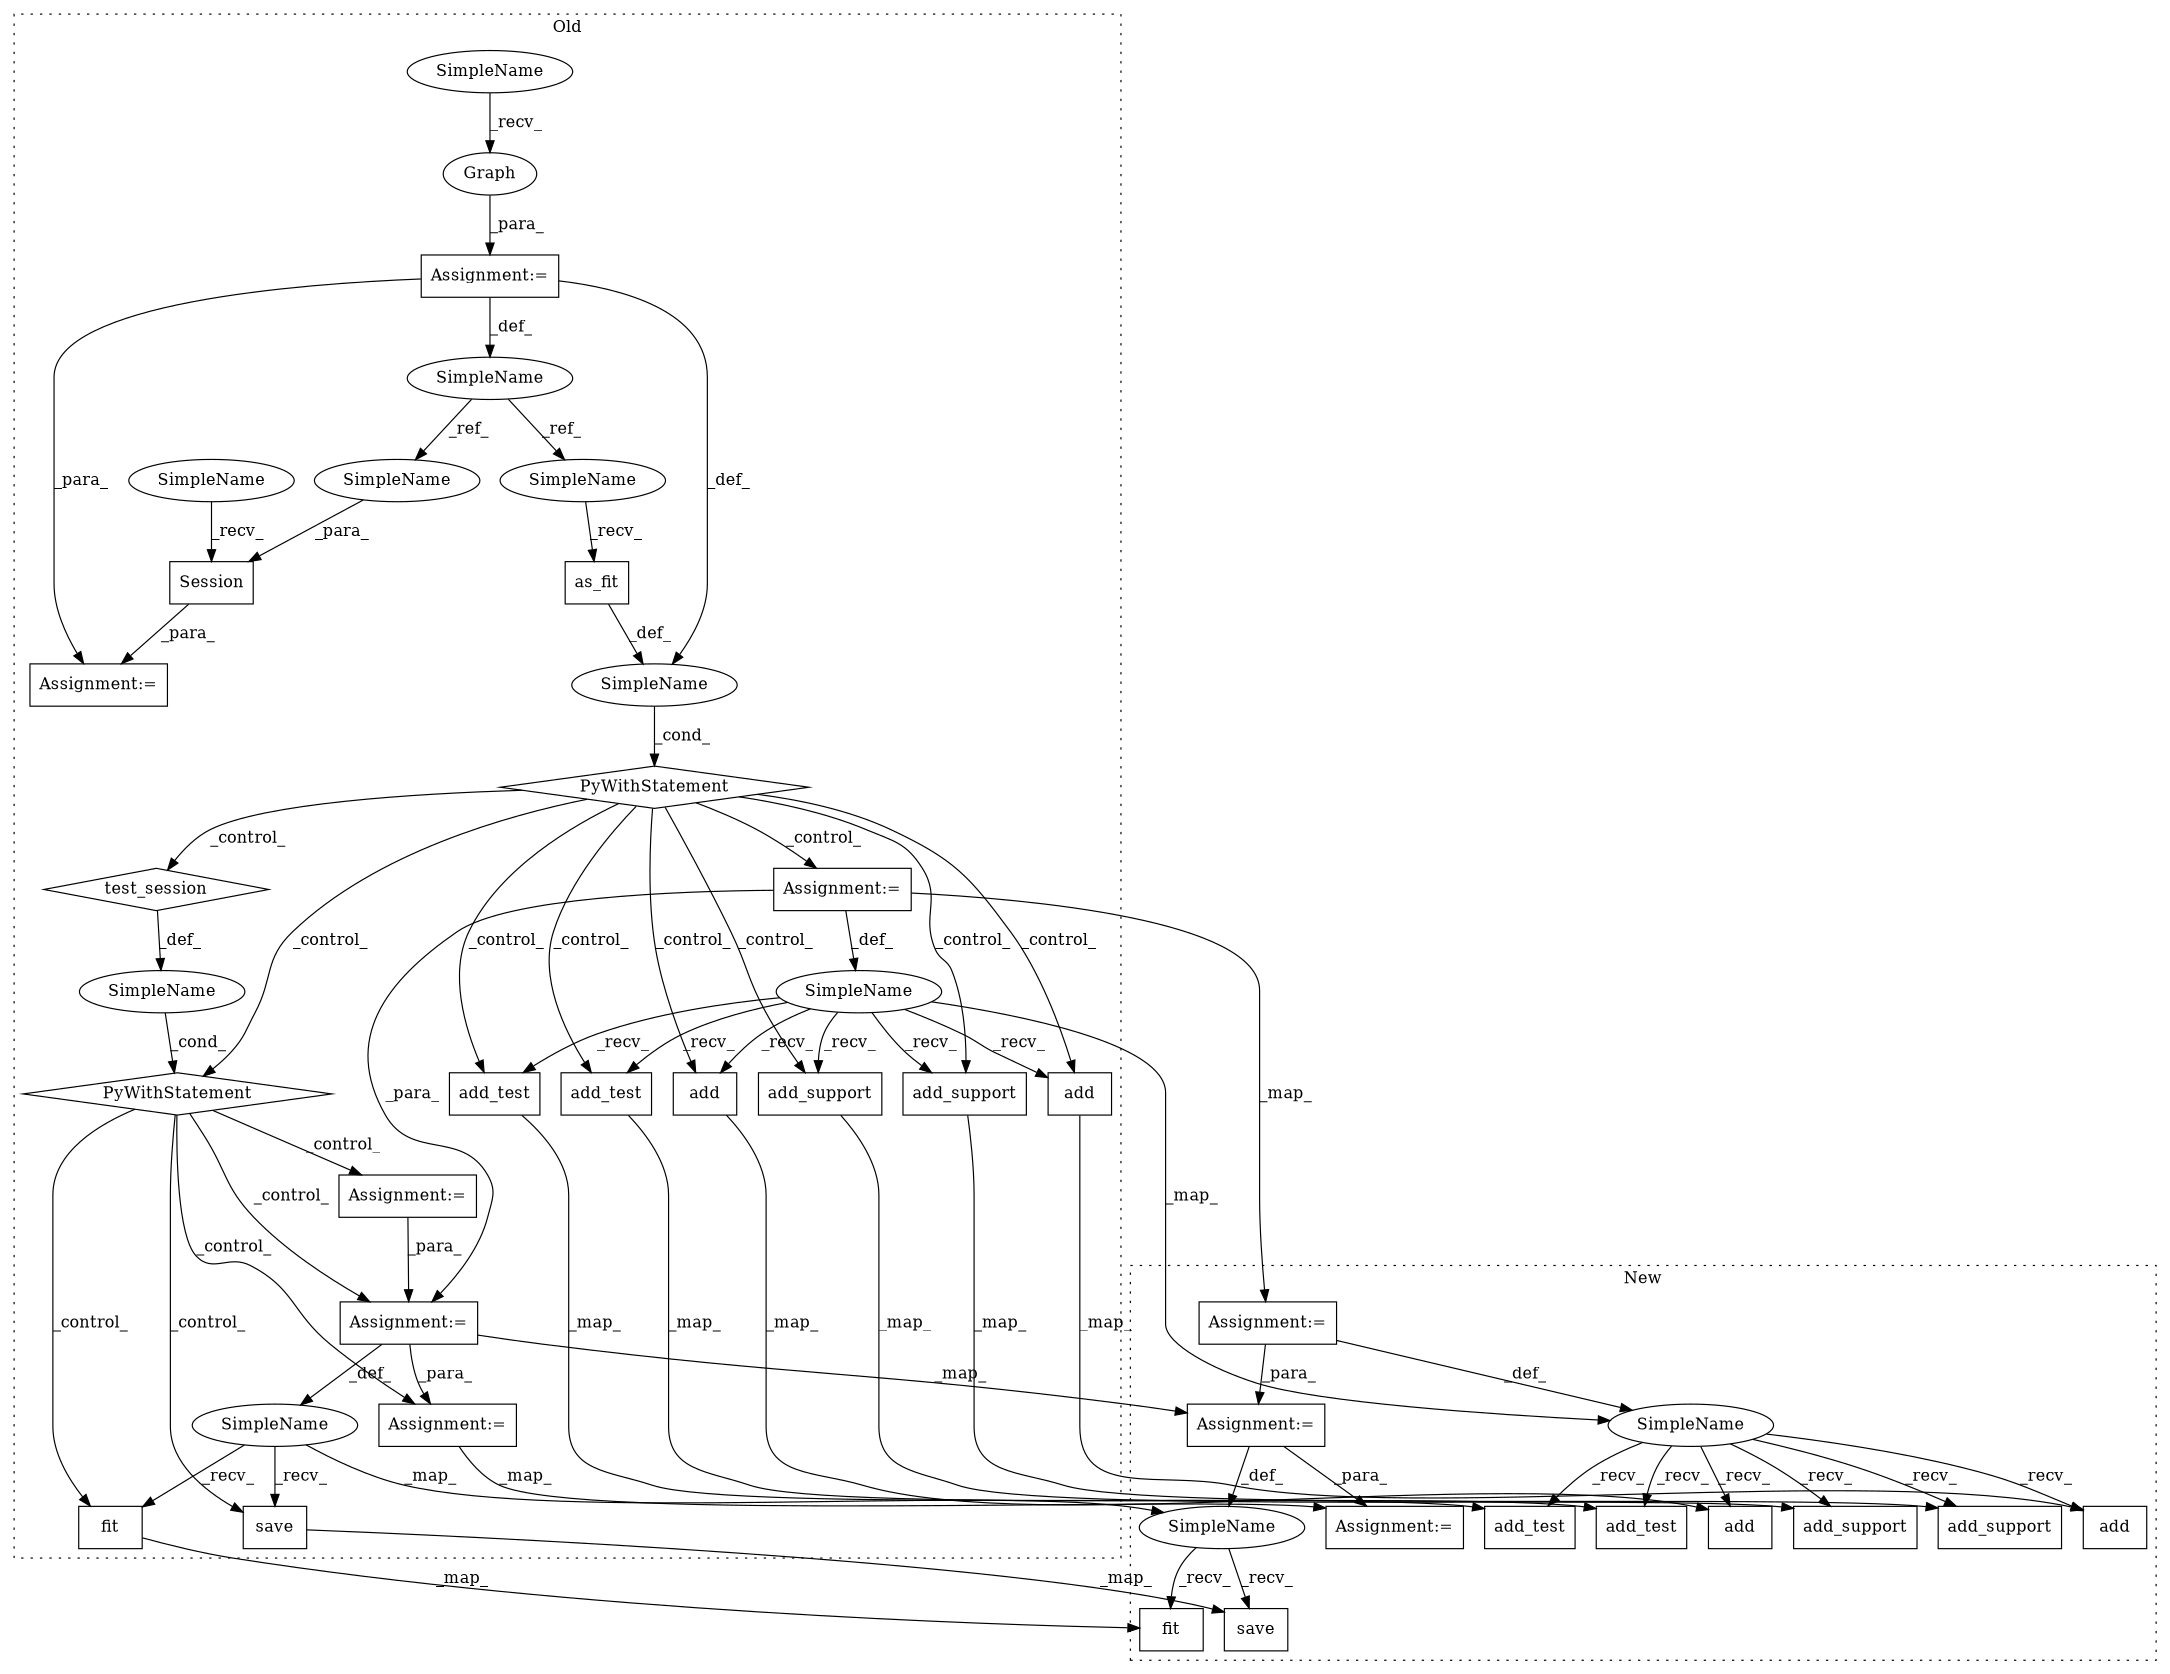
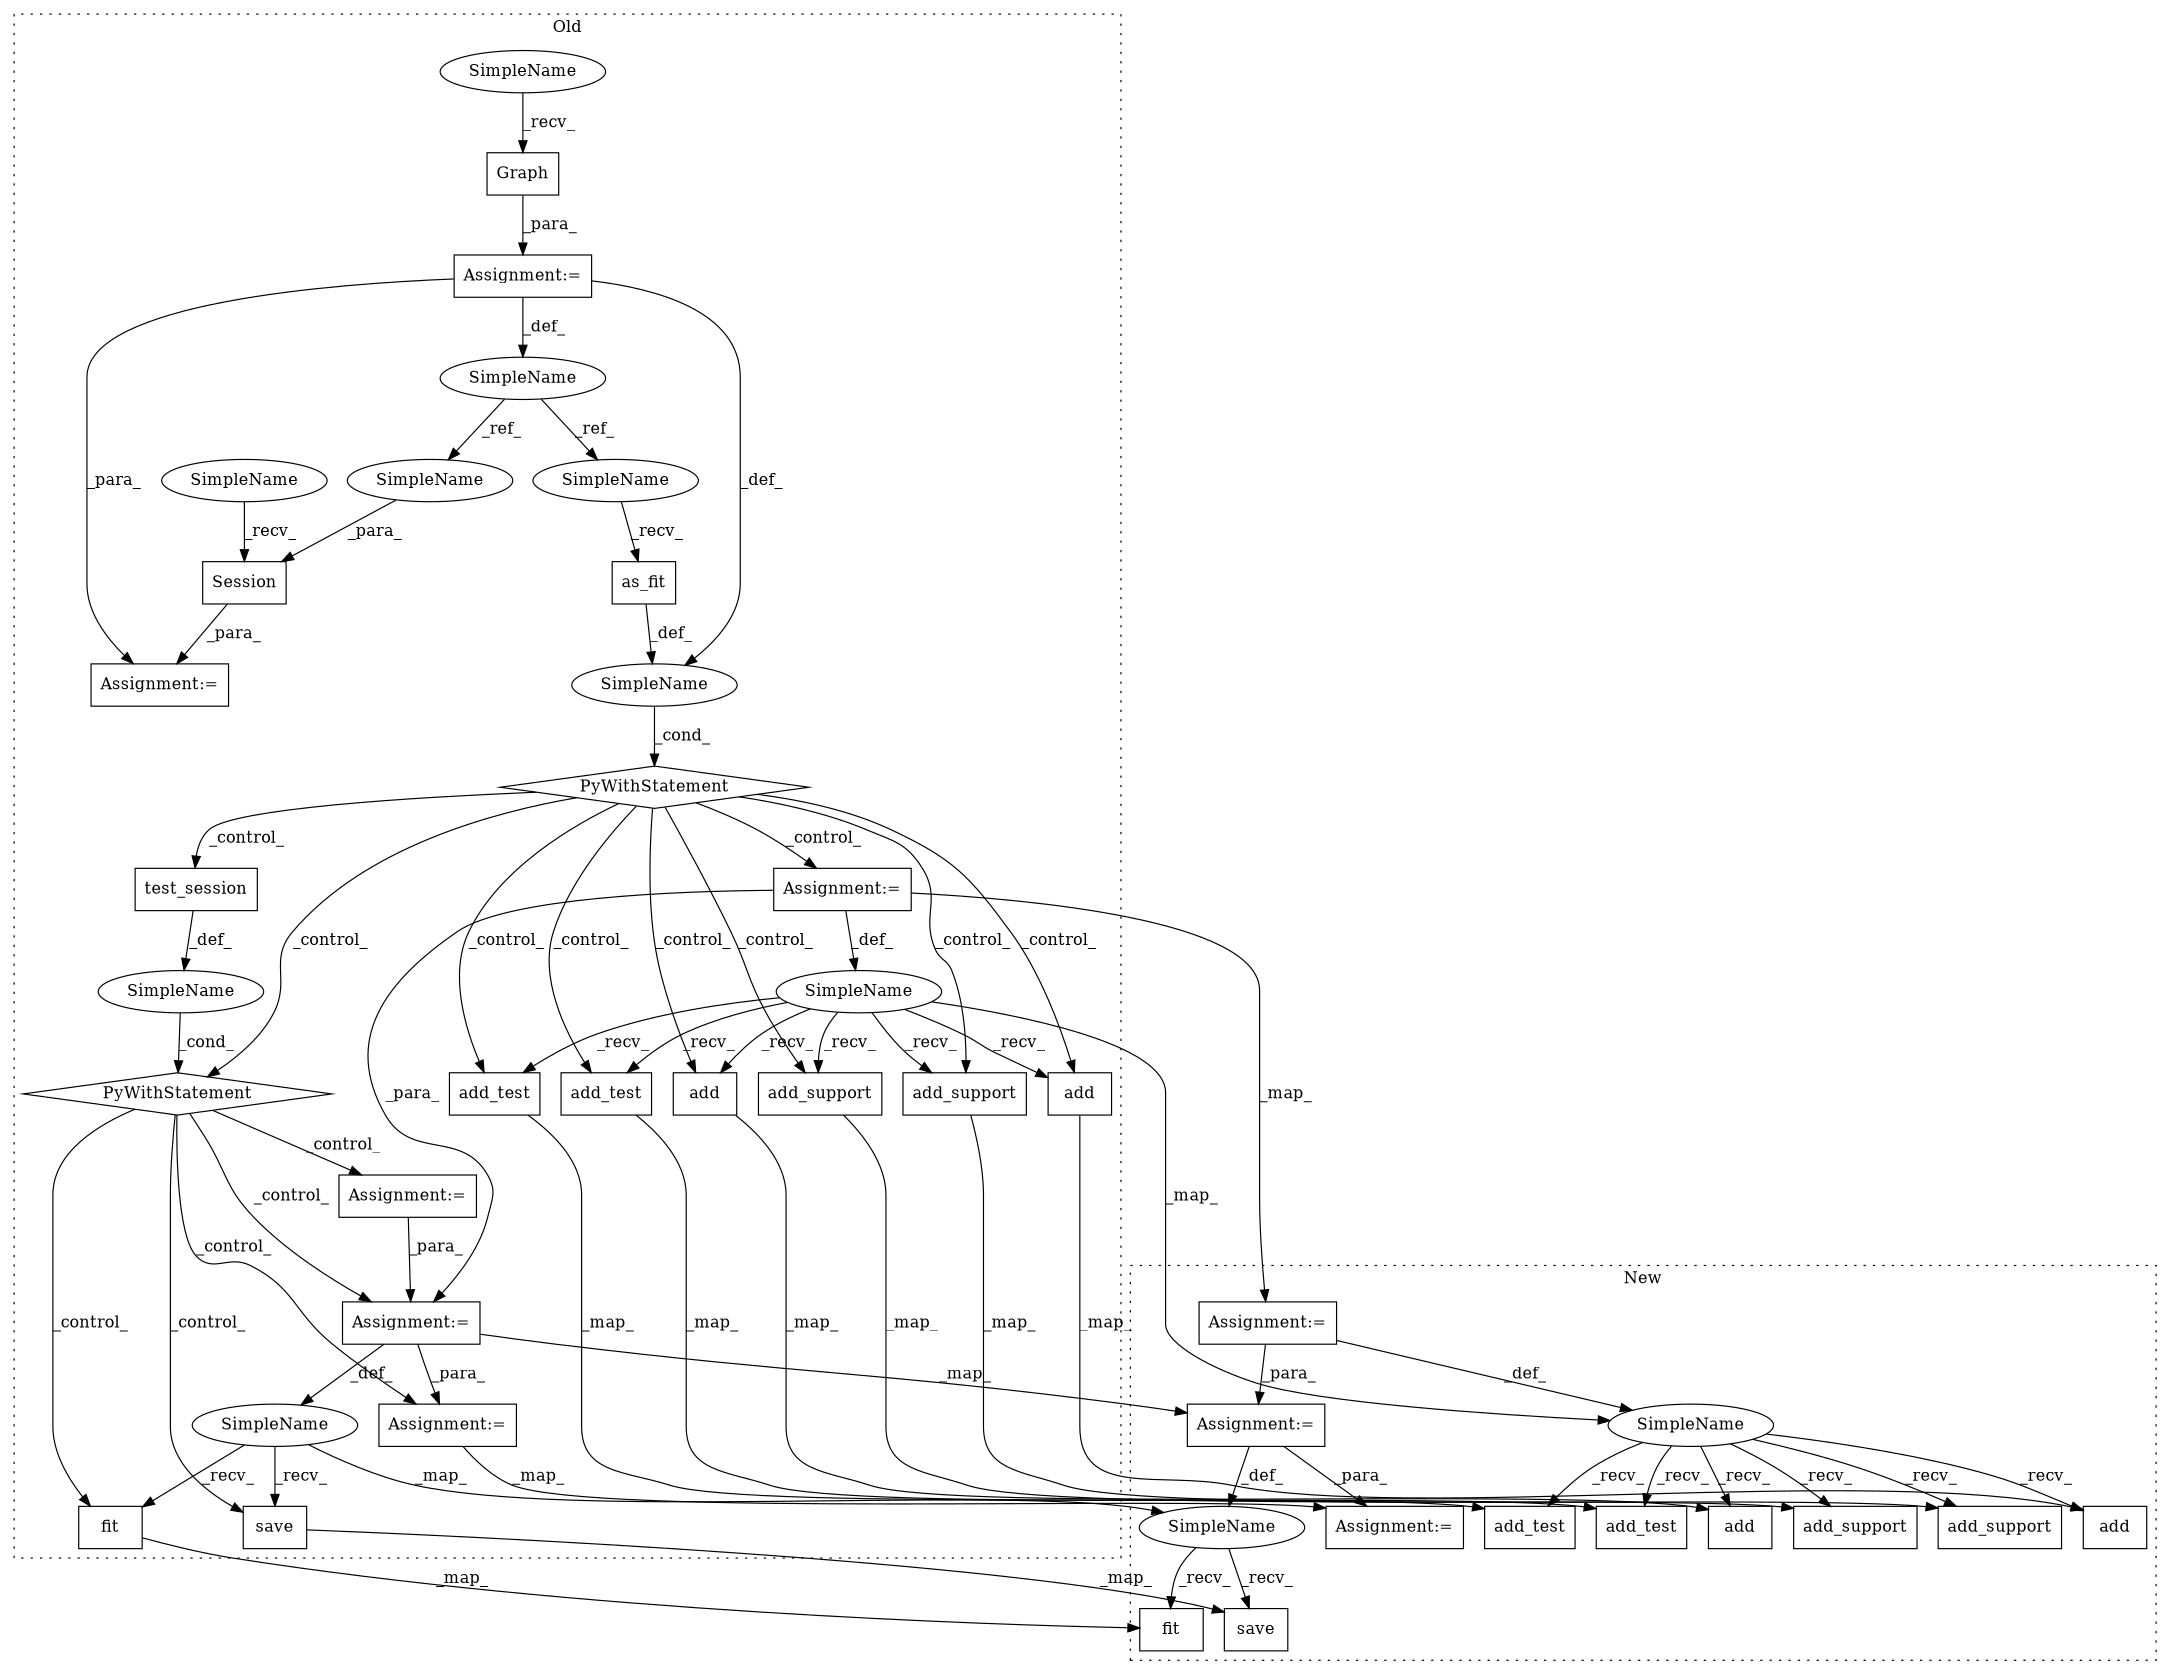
node "Graph": shape ellipse -> box
node "test_session": shape diamond -> box
